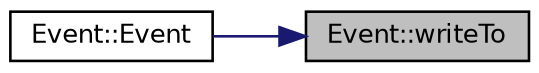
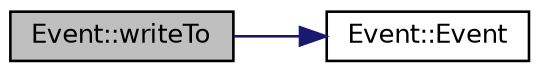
edge "Event::Event" -> "Event::writeTo": reversed
